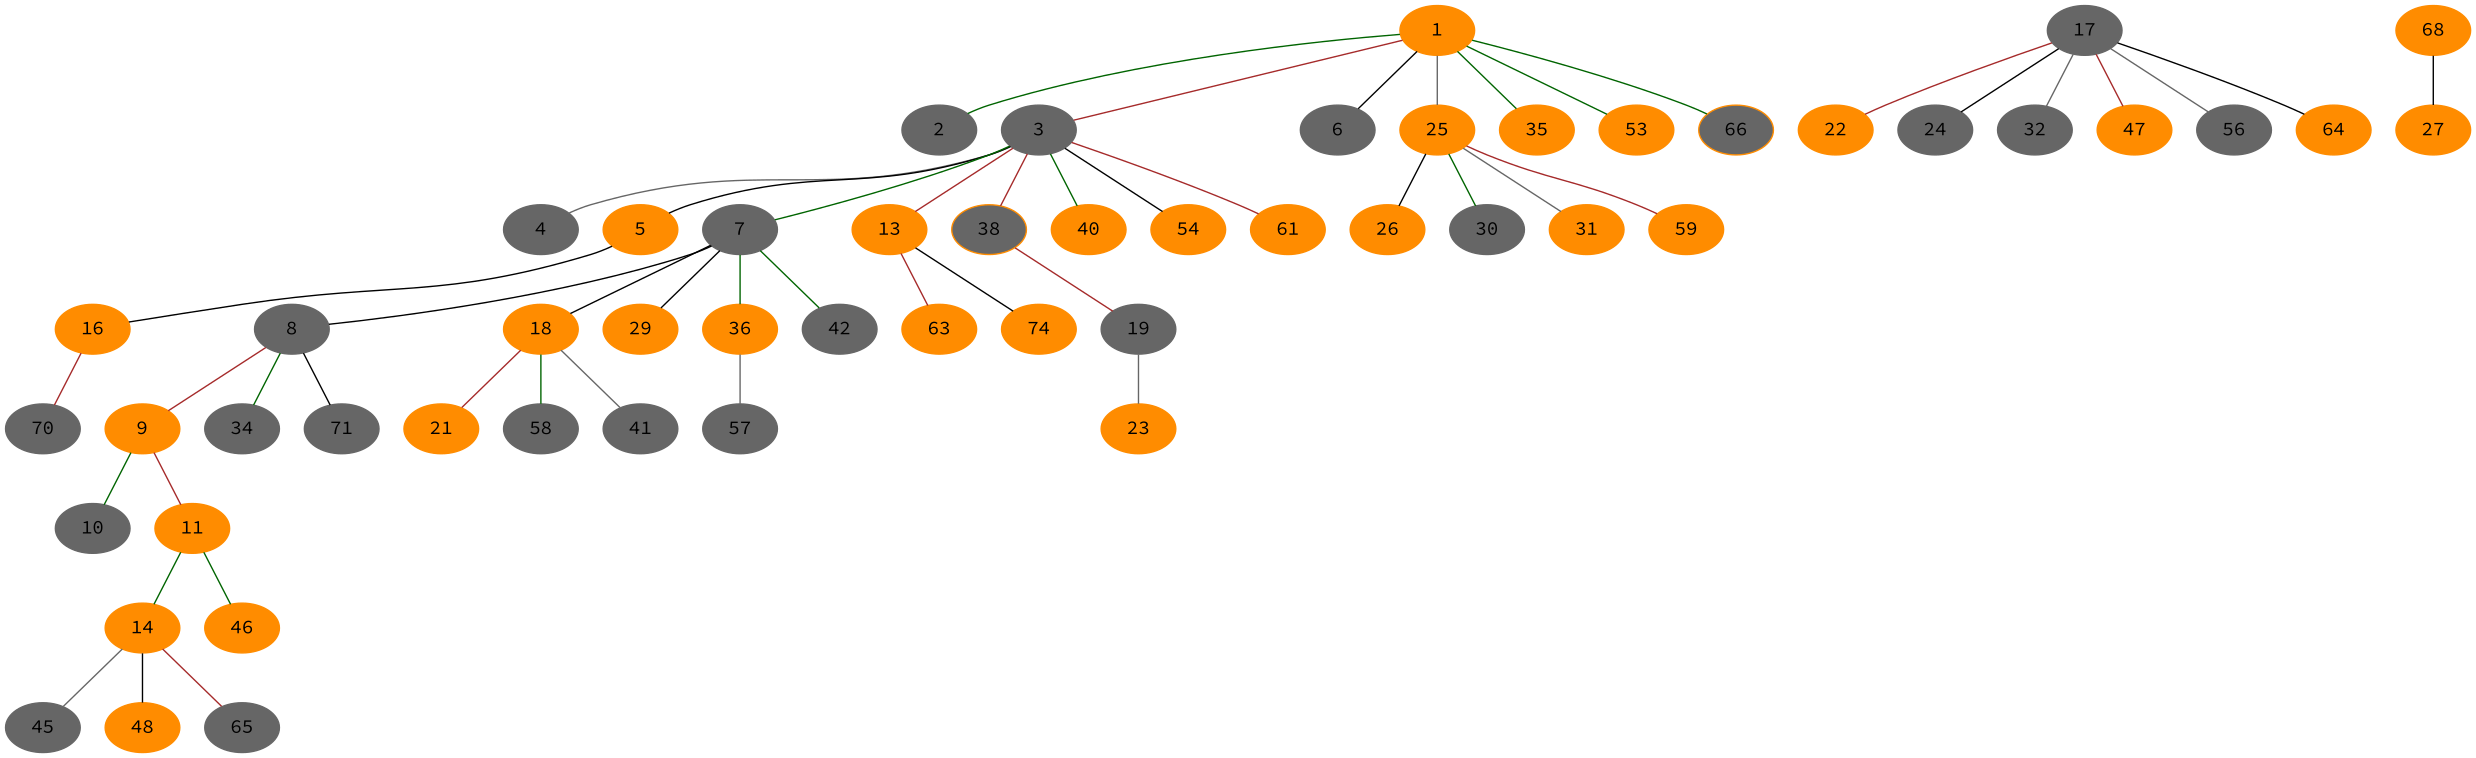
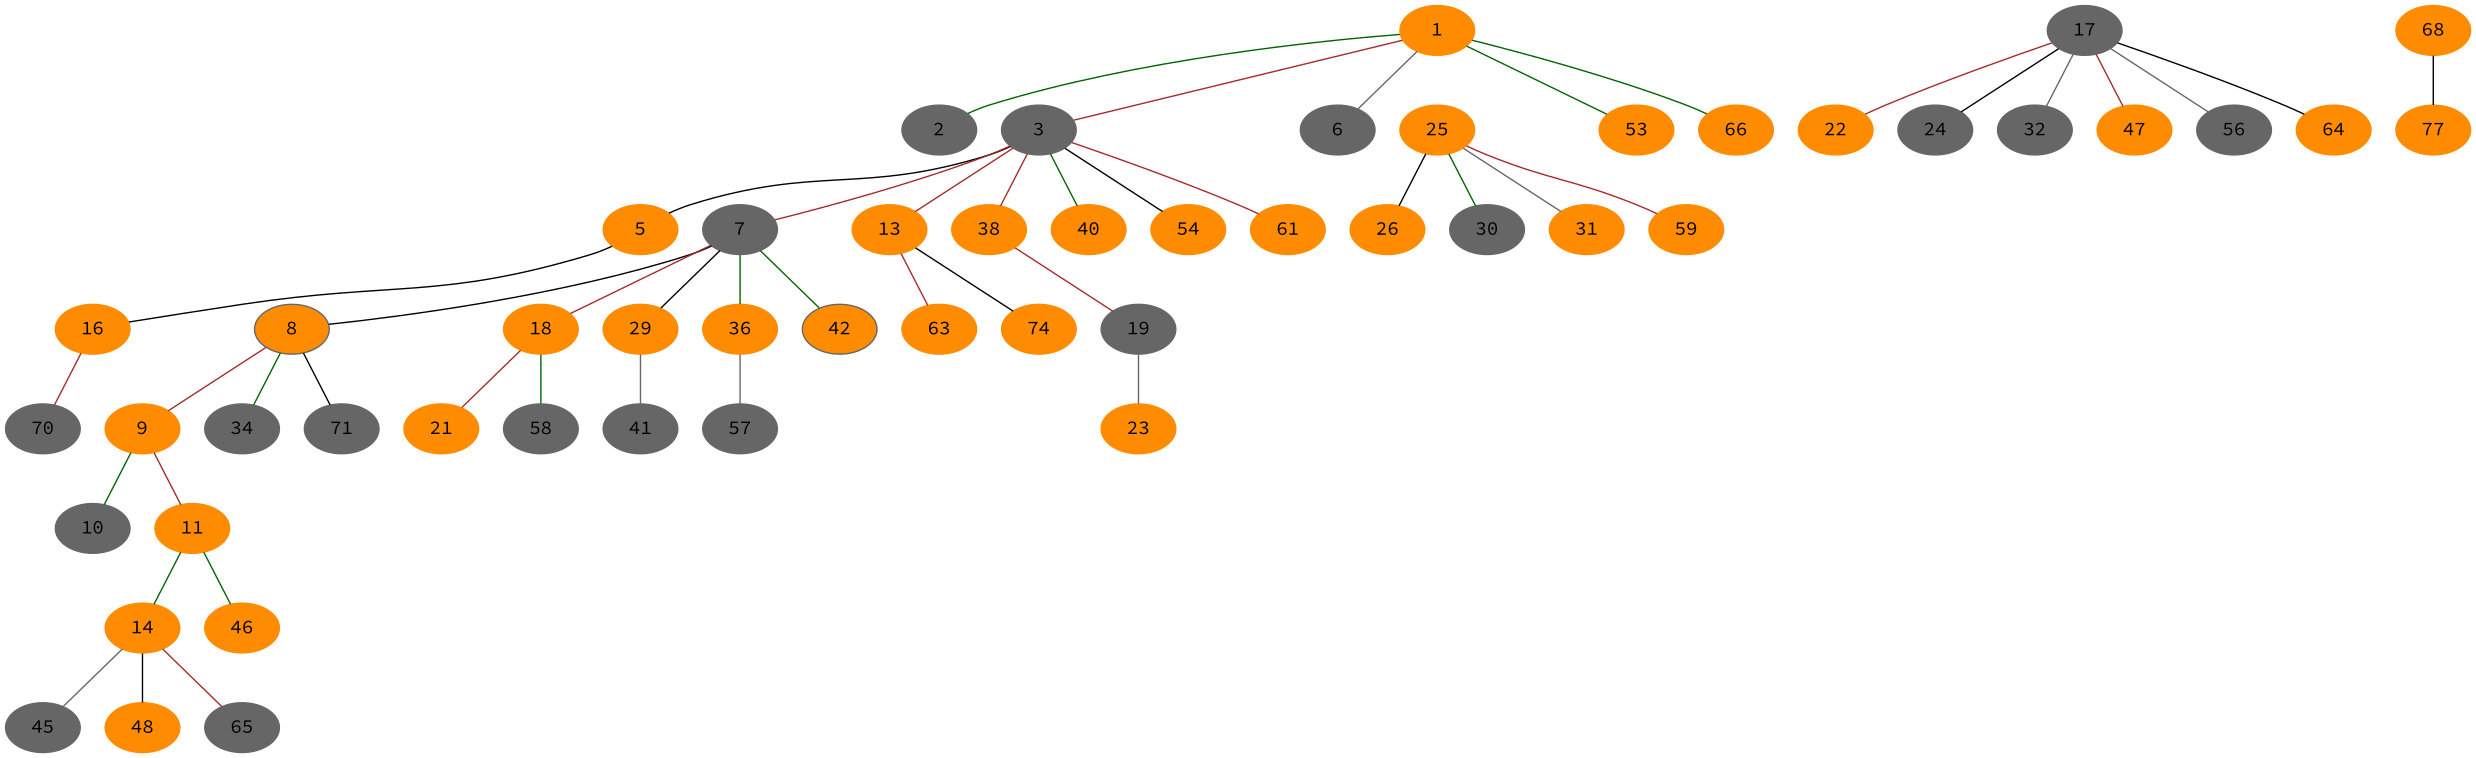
edge "1" -- "6": color black -> gray40
edge "1" -- "25": removed
node "35": removed
node "66": fillcolor gray40 -> darkorange
node "27": label "27" -> "77"
edge "3" -- "7": color darkgreen -> brown
node "4": removed
node "38": fillcolor gray40 -> darkorange
edge "7" -- "18": color black -> brown
node "8": fillcolor gray40 -> darkorange
node "42": fillcolor gray40 -> darkorange
edge "18" -- "41": now "29" -- "41"
